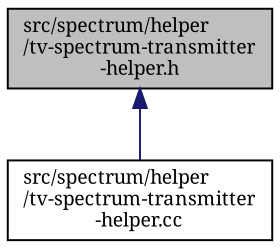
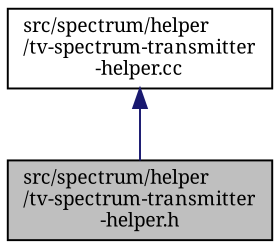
edge "src/spectrum/helper /tv-spectrum-transmitter -helper.cc" -> "src/spectrum/helper /tv-spectrum-transmitter -helper.h": reversed
